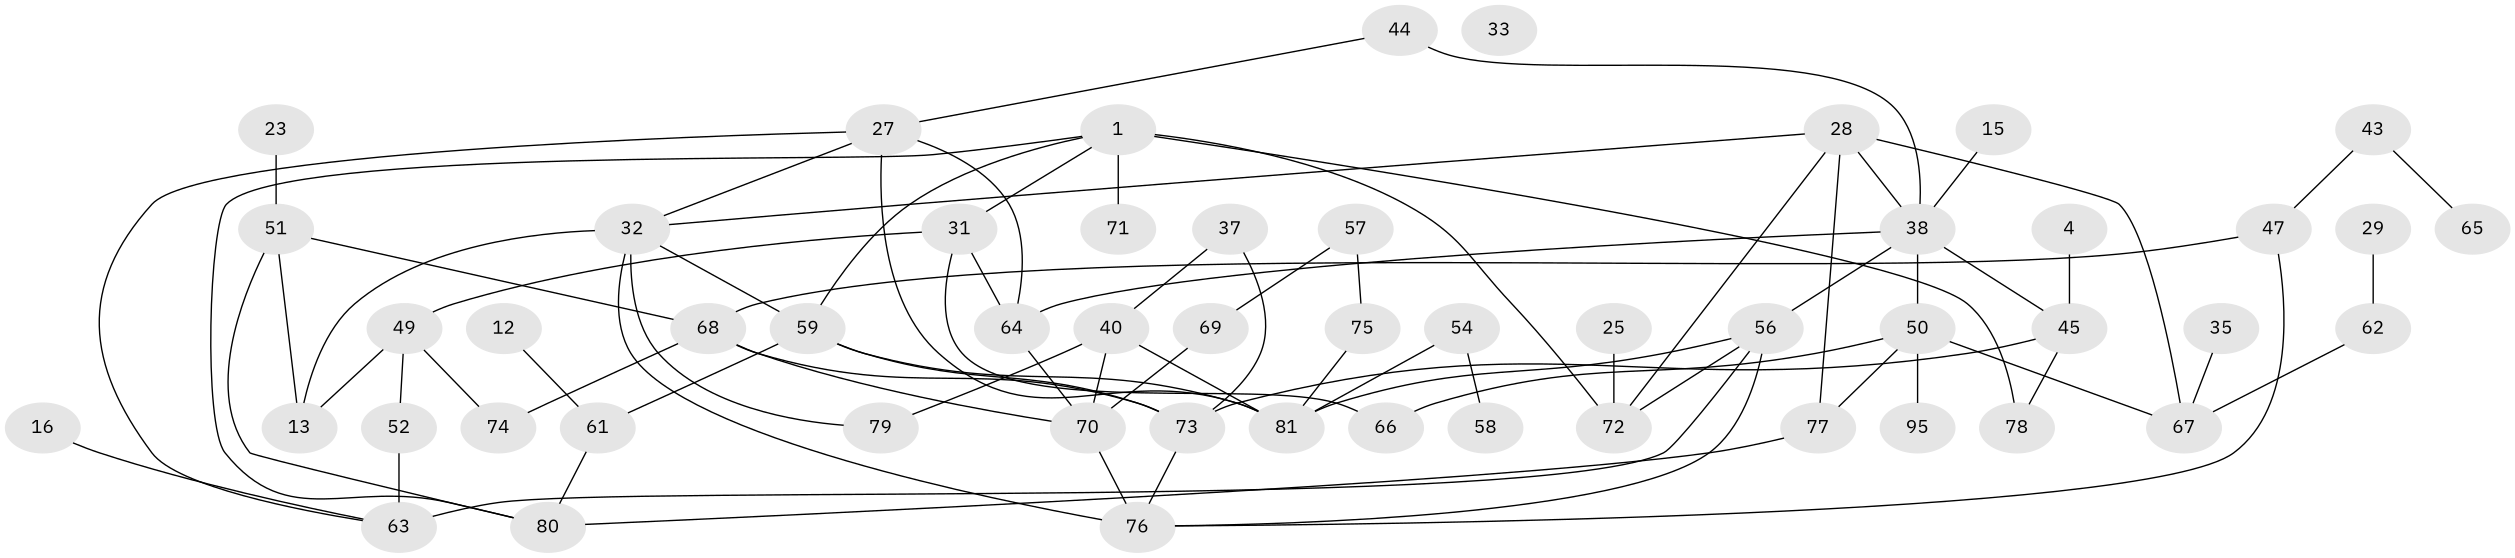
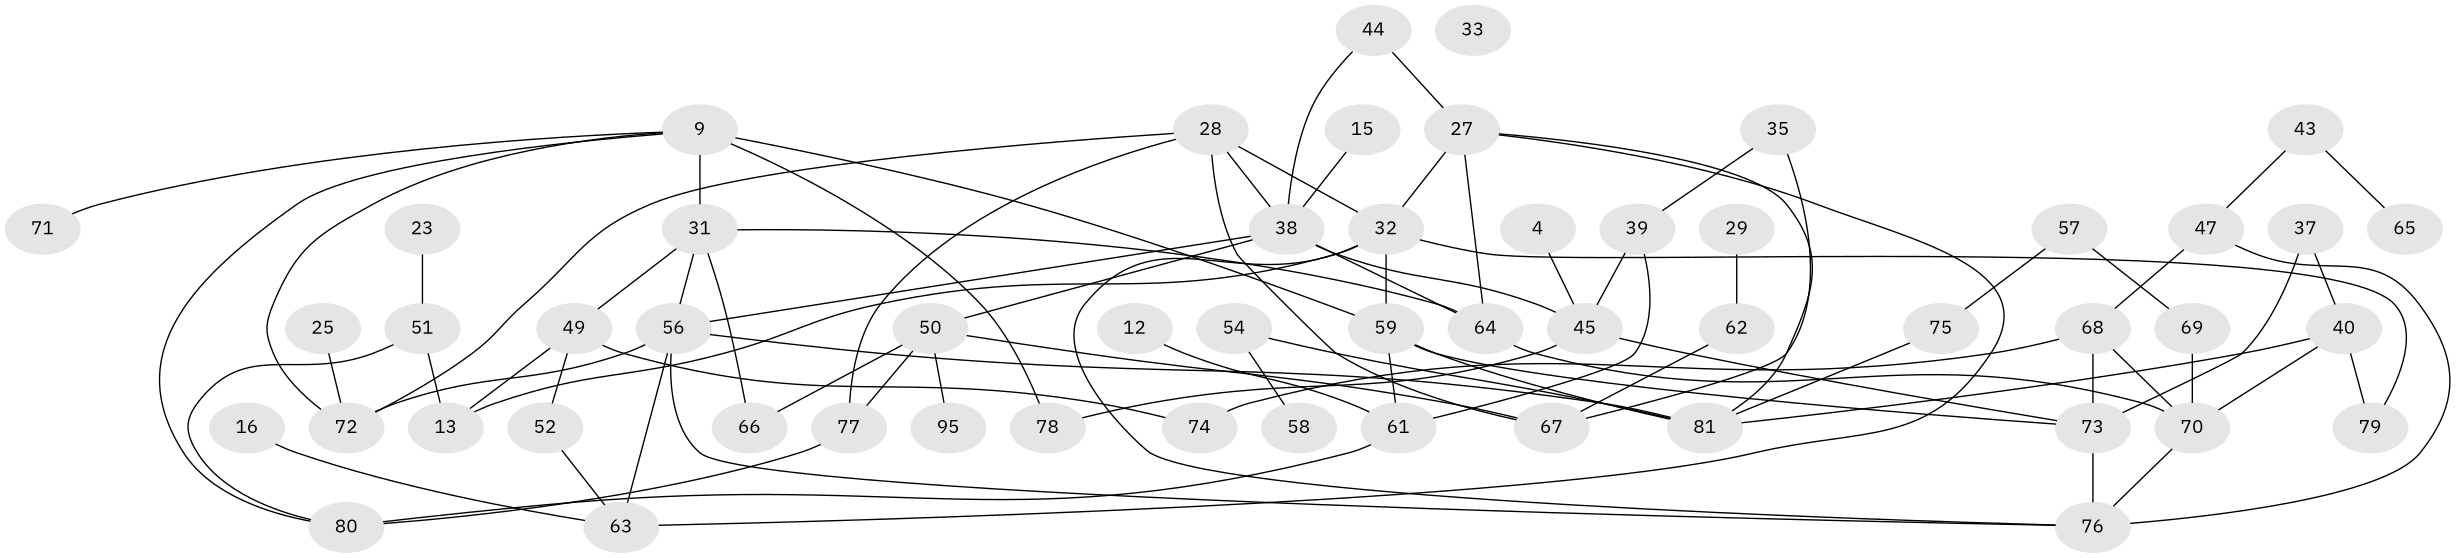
node "1": label "1" -> "9"
node "39": added
edge "51" -- "68": removed
edge "31" -- "56": added
